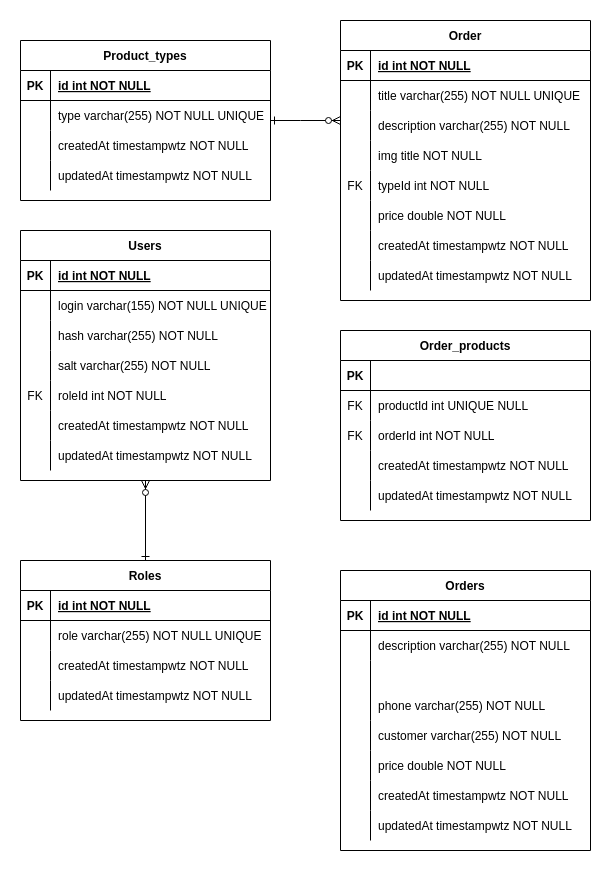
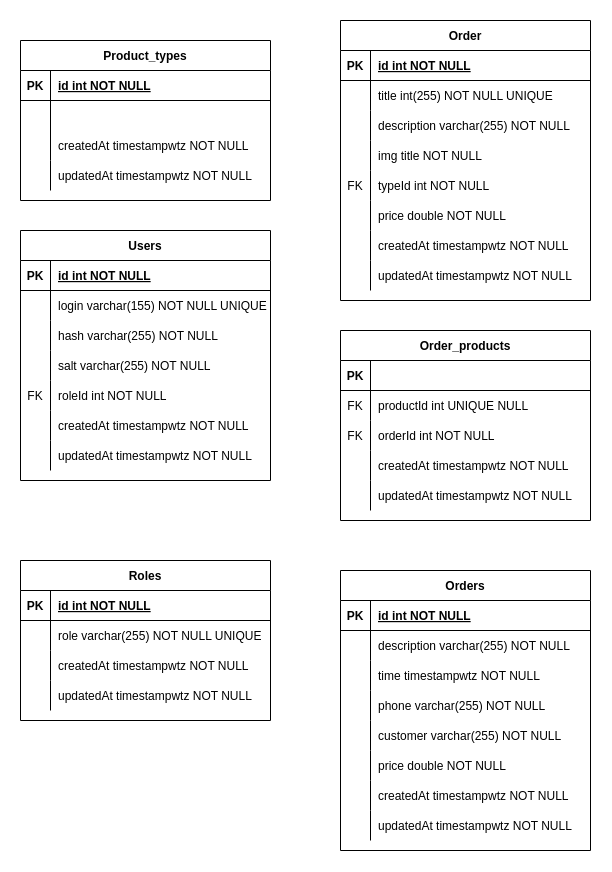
node "title varchar(255) NOT NULL UNIQUE": label "title varchar(255) NOT NULL UNIQUE" -> "title int(255) NOT NULL UNIQUE"
node "type varchar(255) NOT NULL UNIQUE": removed
edge "Product_types" -- "Order": removed
edge "Users" -- "Roles": removed
node "time timestampwtz NOT NULL": added
